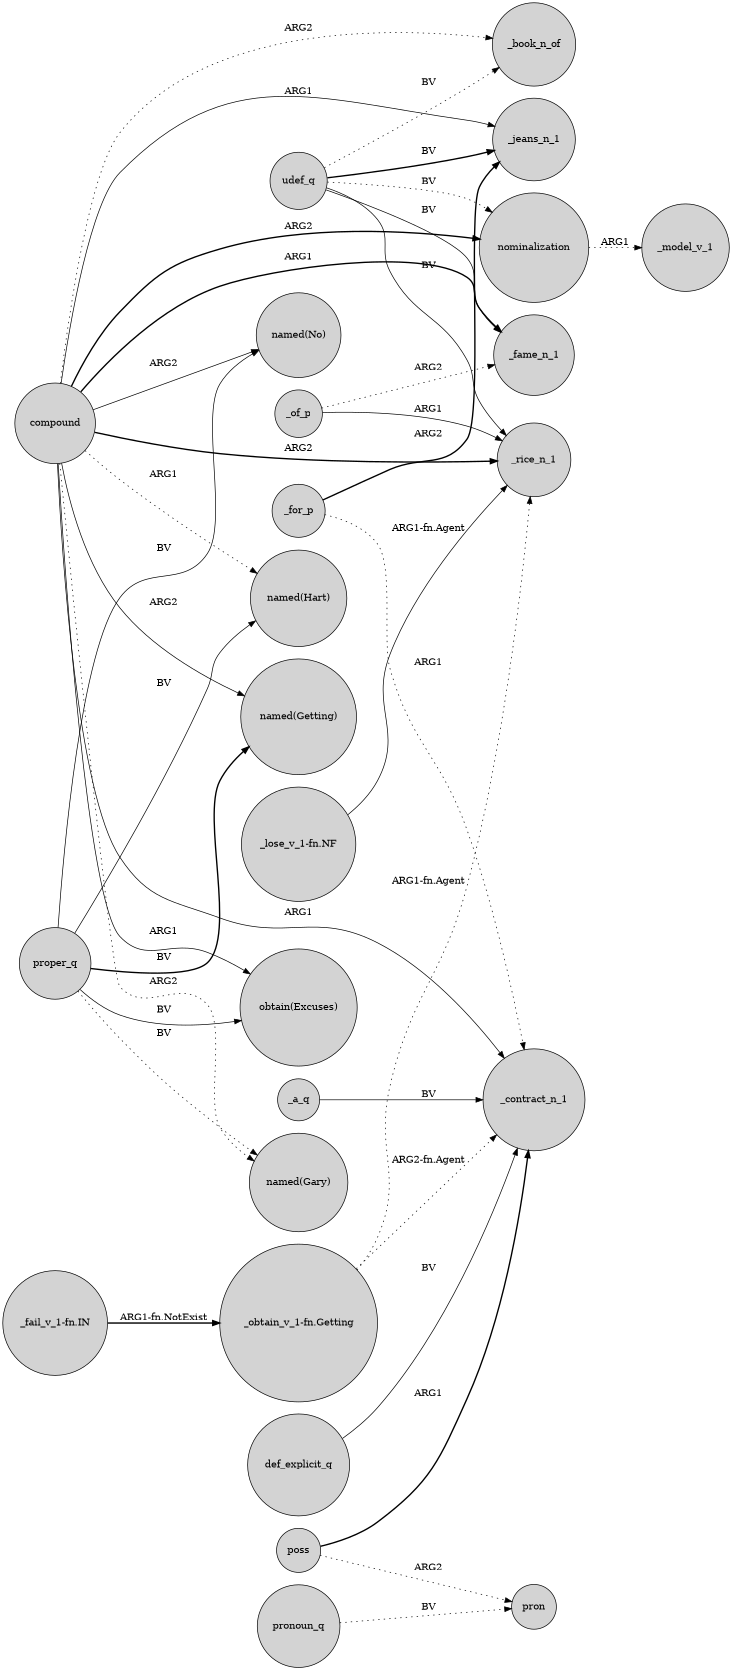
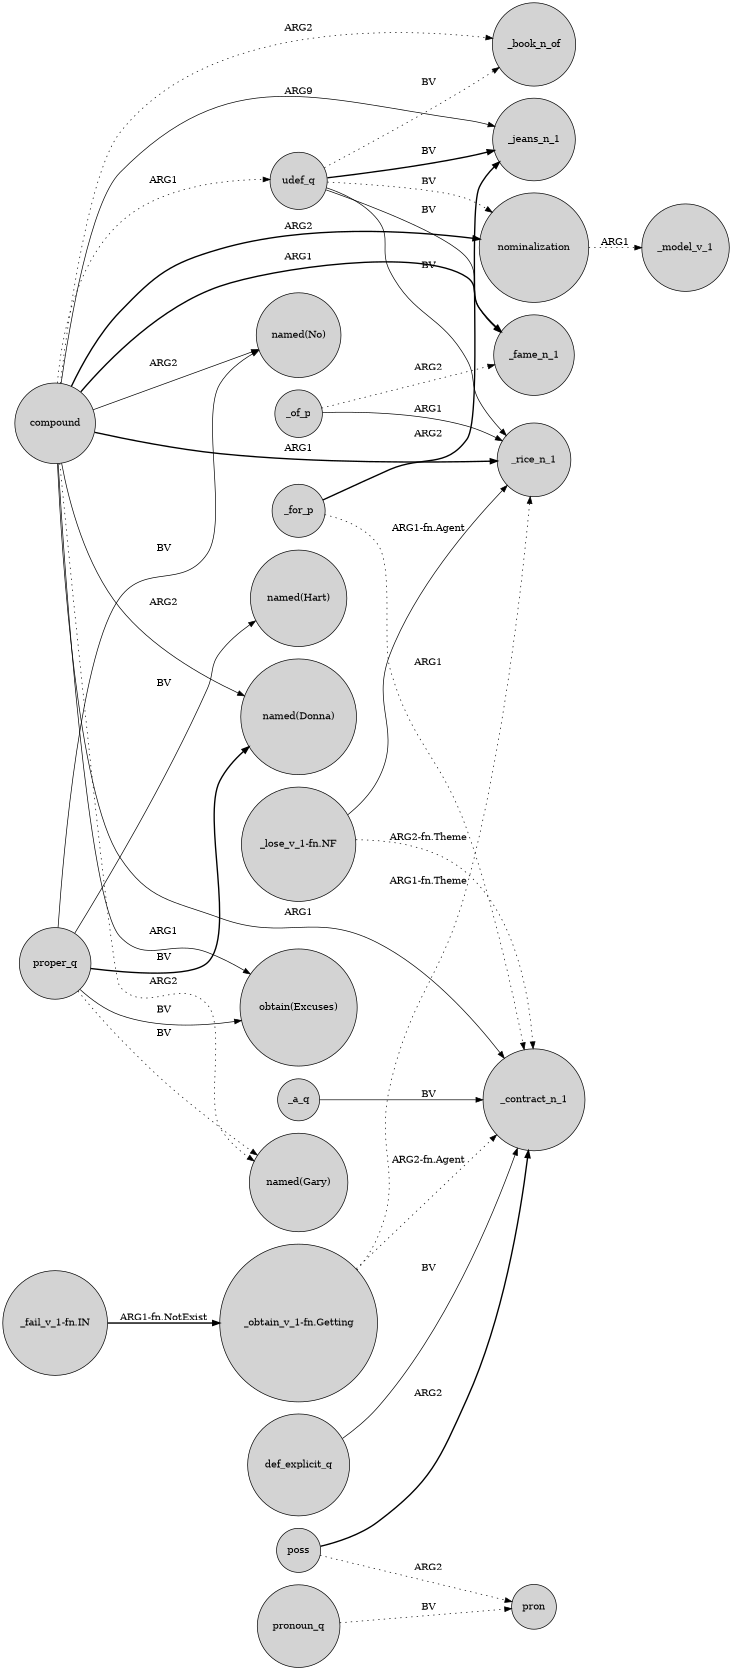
edge "compound" -> "_jeans_n_1": label "ARG1" -> "ARG9"
edge "compound" -> "_rice_n_1": label "ARG2" -> "ARG1"
edge "compound" -> "named(Hart)": now "compound" -> "udef_q"
node "named(Getting)": label "named(Getting)" -> "named(Donna)"
edge "_obtain_v_1-fn.Getting" -> "_rice_n_1": label "ARG1-fn.Agent" -> "ARG1-fn.Theme"
edge "_lose_v_1-fn.NF" -> "_contract_n_1": added, label "ARG2-fn.Theme"
edge "poss" -> "_contract_n_1": label "ARG1" -> "ARG2"
